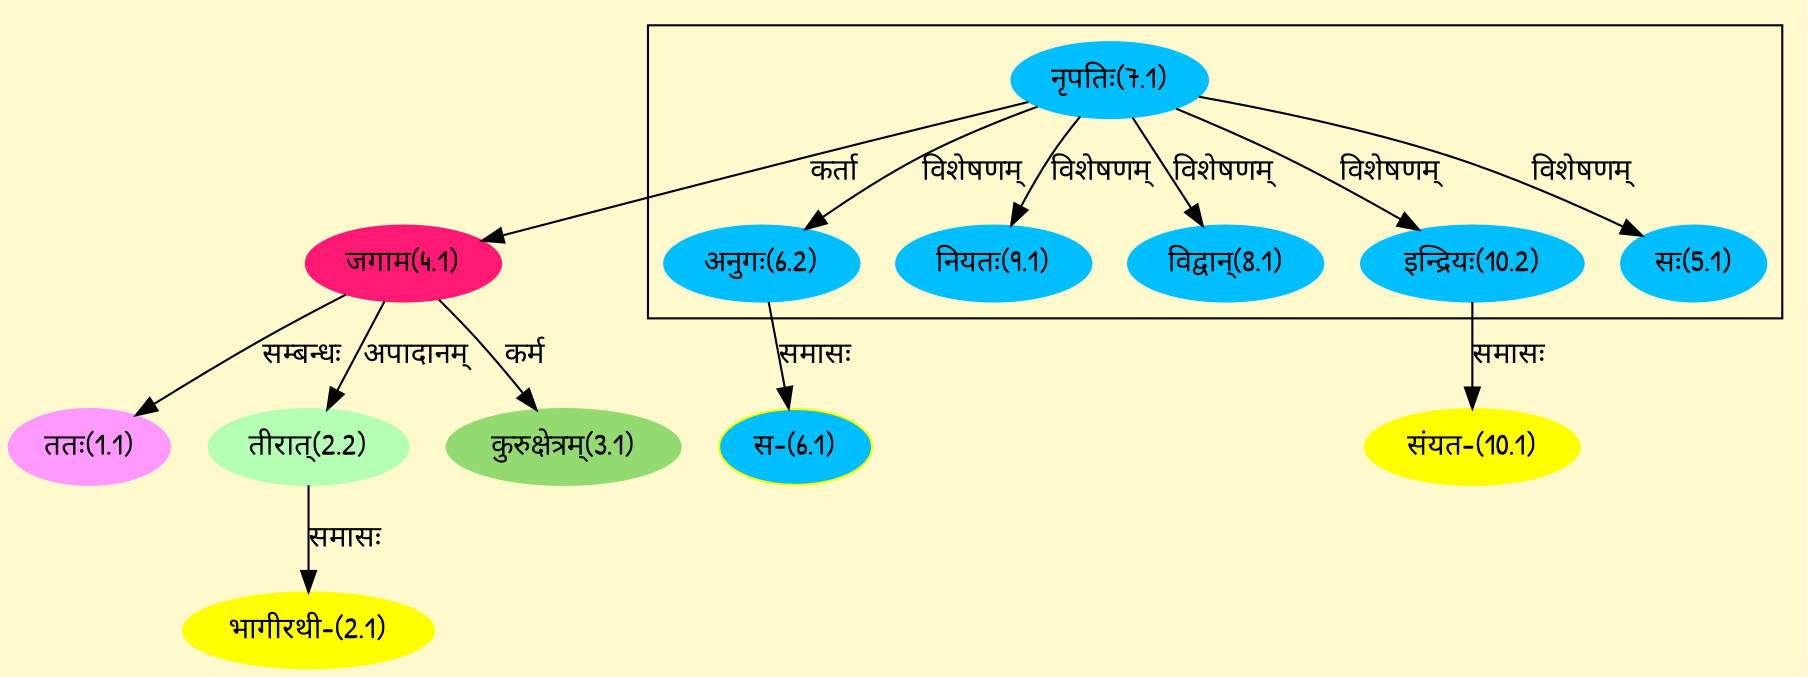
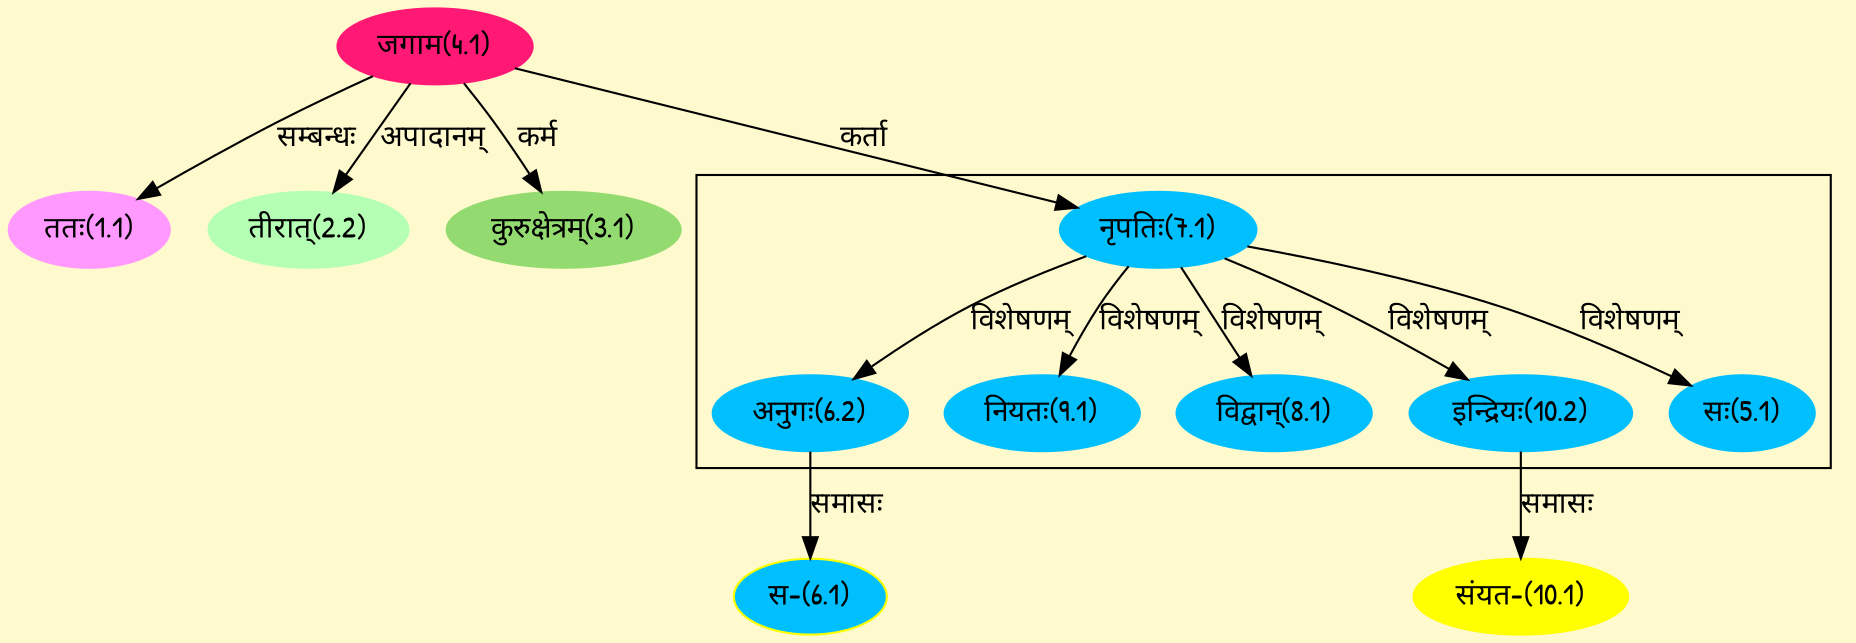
edge "नृपतिः(7.1)" -> "जगाम(4.1)": reversed
node "भागीरथी-(2.1)": removed
